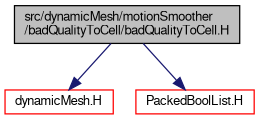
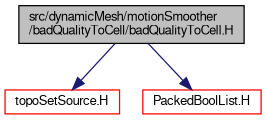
node "dynamicMesh.H": label "dynamicMesh.H" -> "topoSetSource.H"
